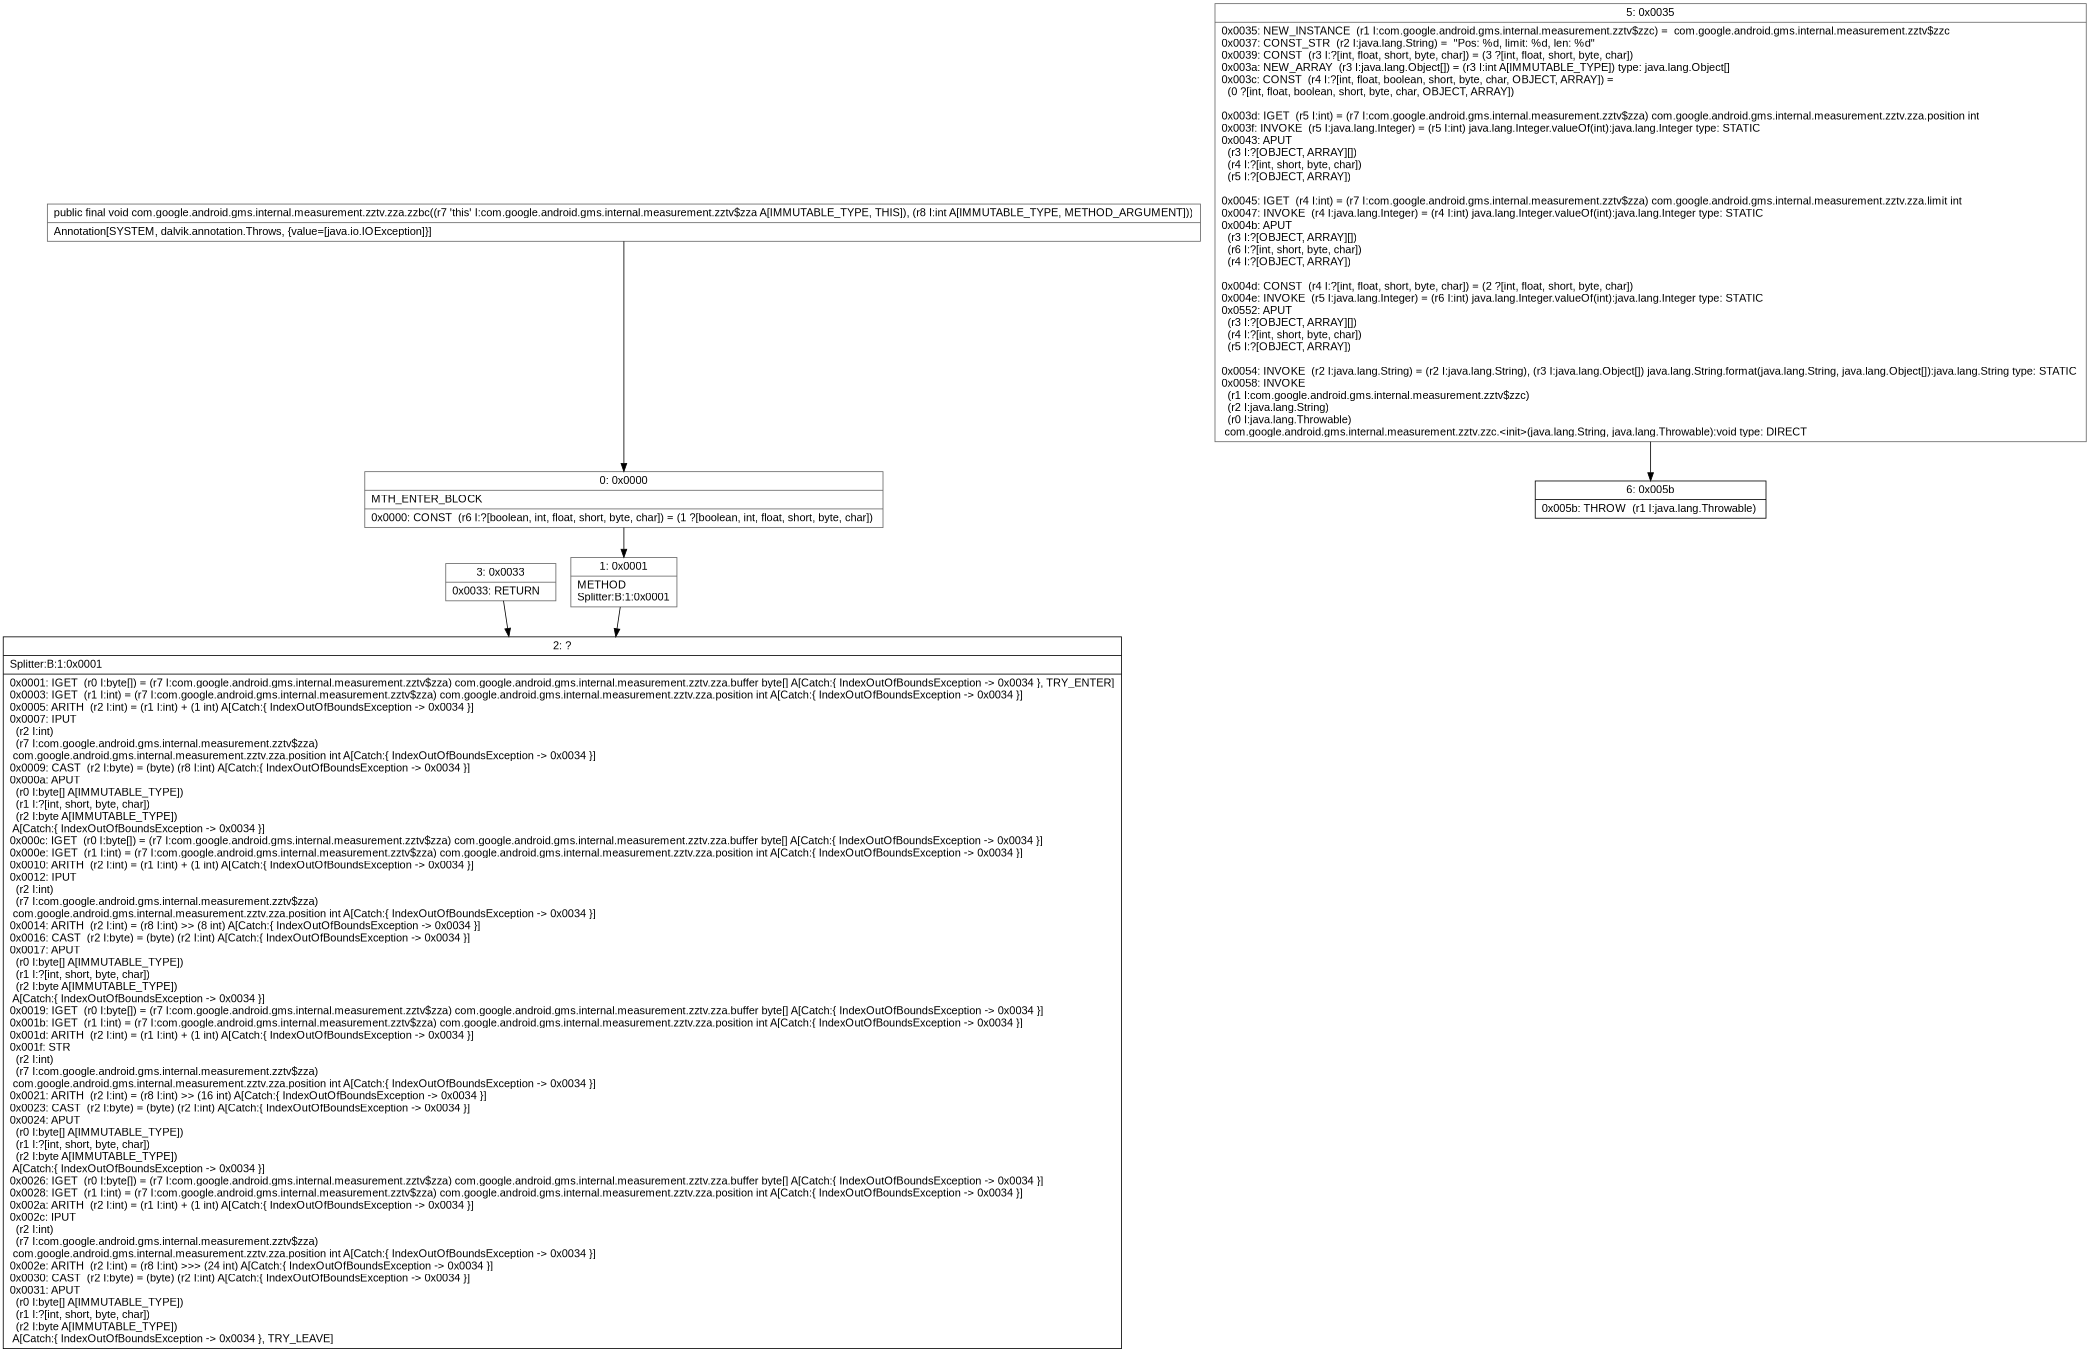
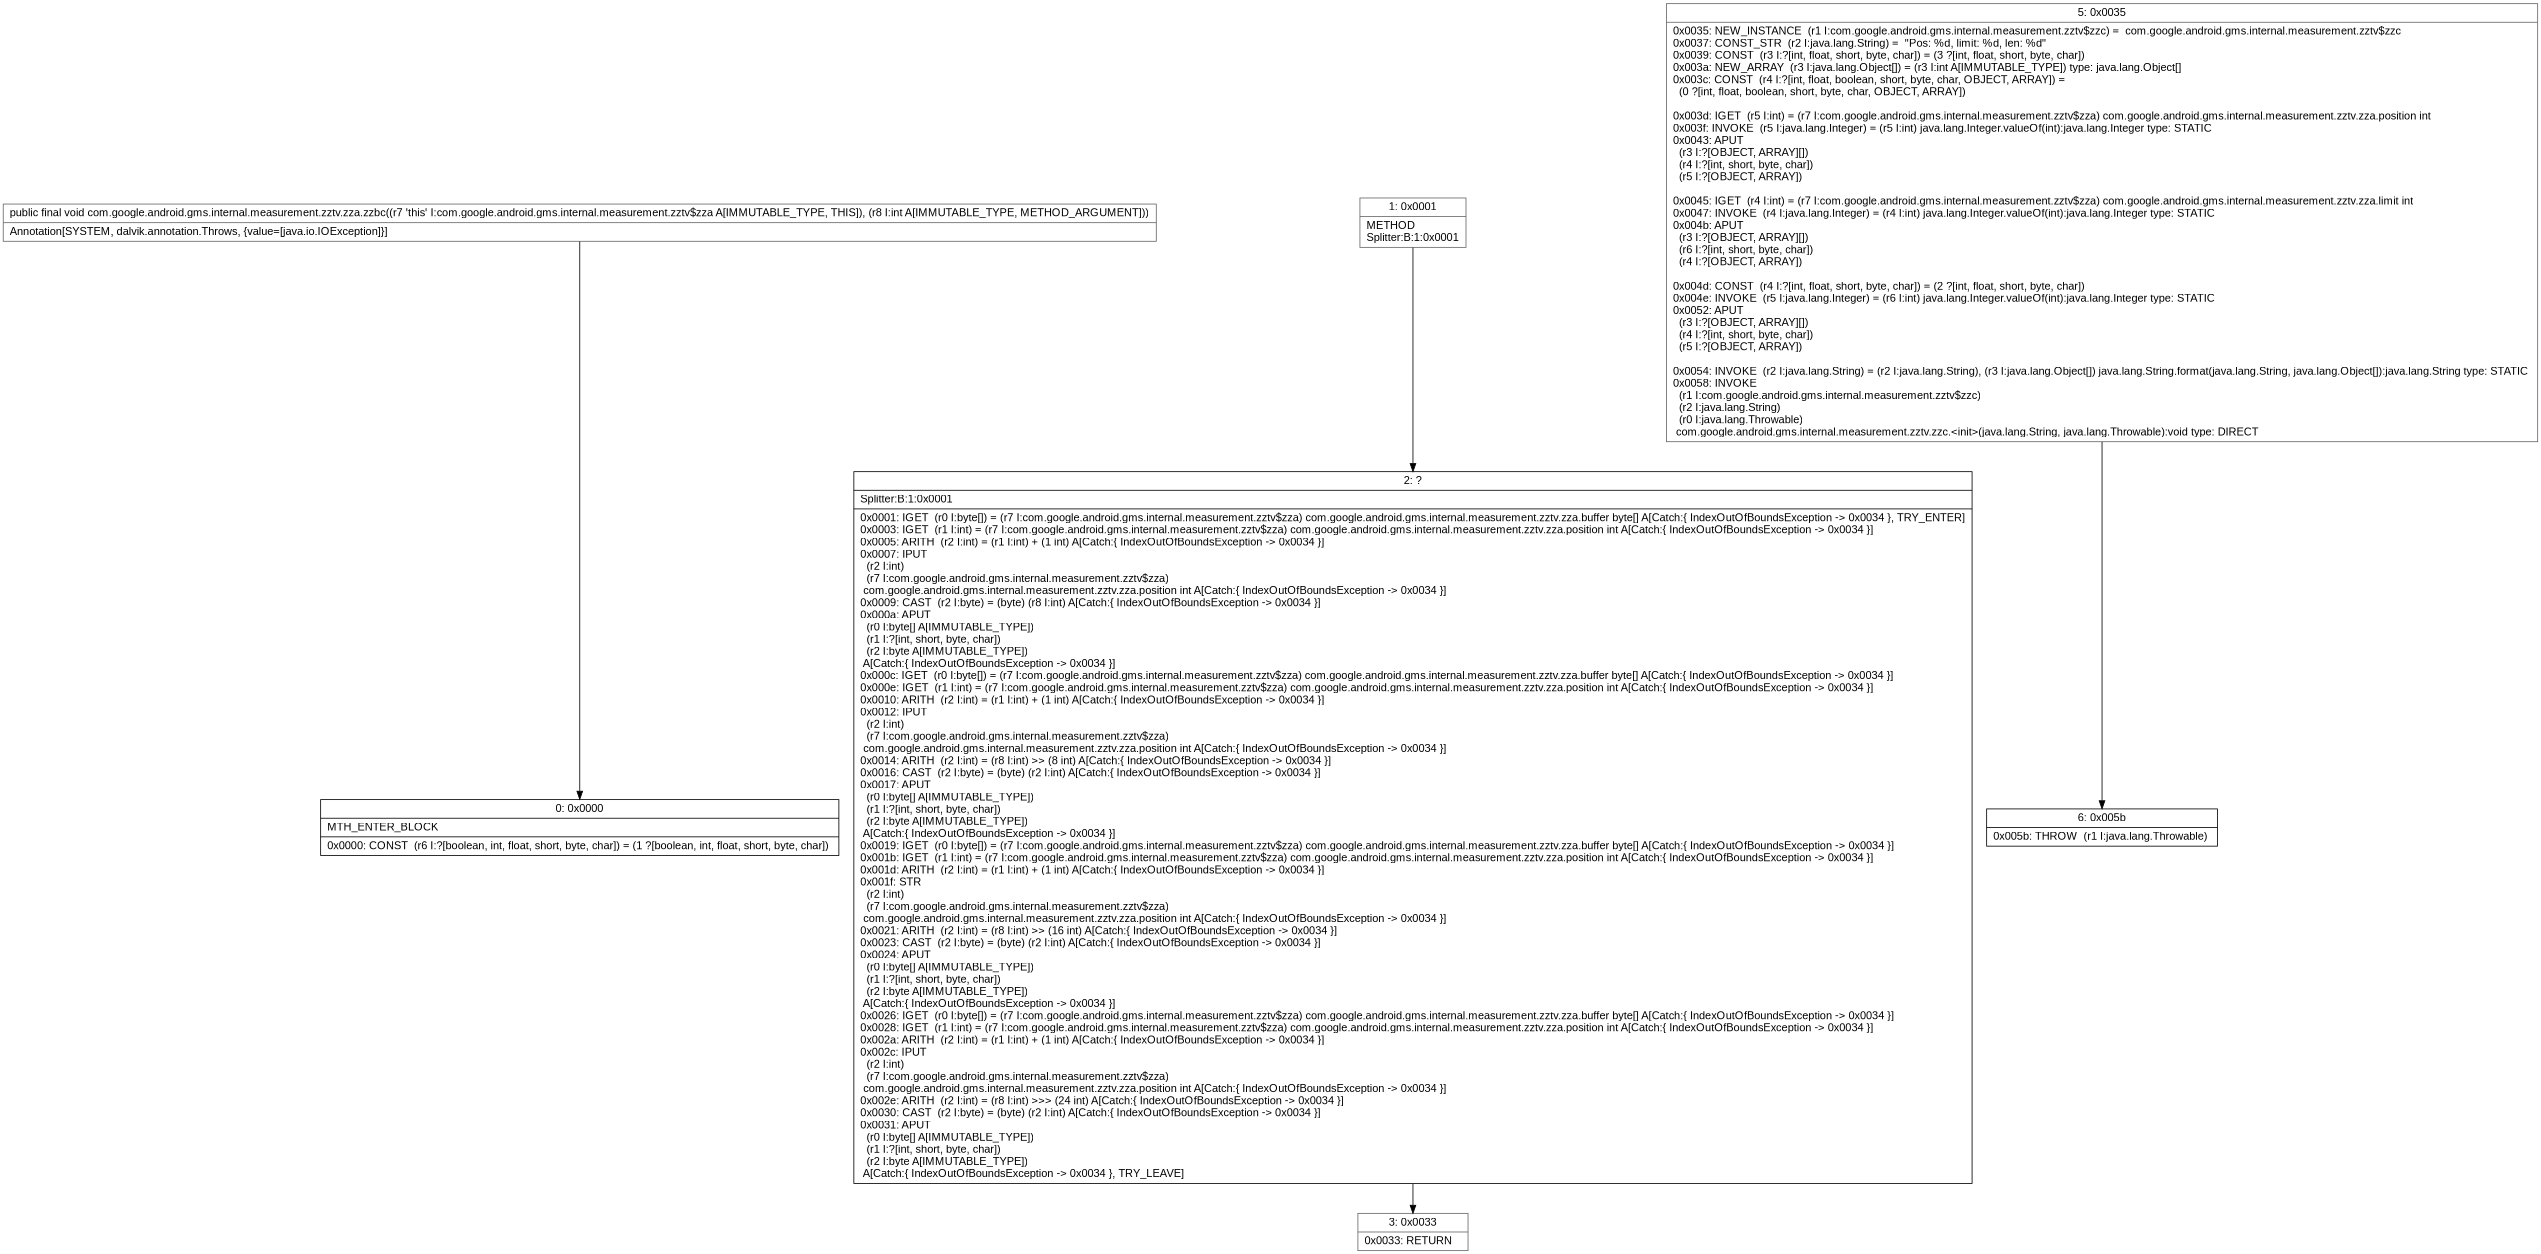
node "5: 0x0035": text "0x0552: APUT" -> "0x0052: APUT"
node "0: 0x0000": color gray40 -> black
edge "0: 0x0000" -> "1: 0x0001": removed
edge "3: 0x0033" -> "2: ?": reversed
